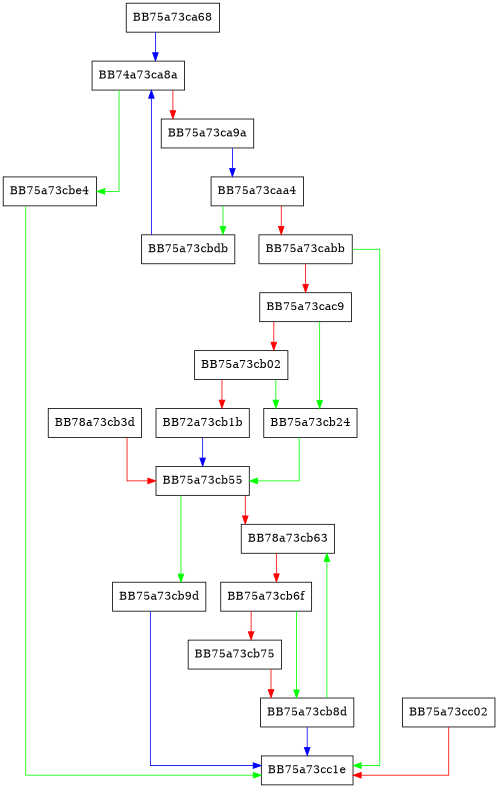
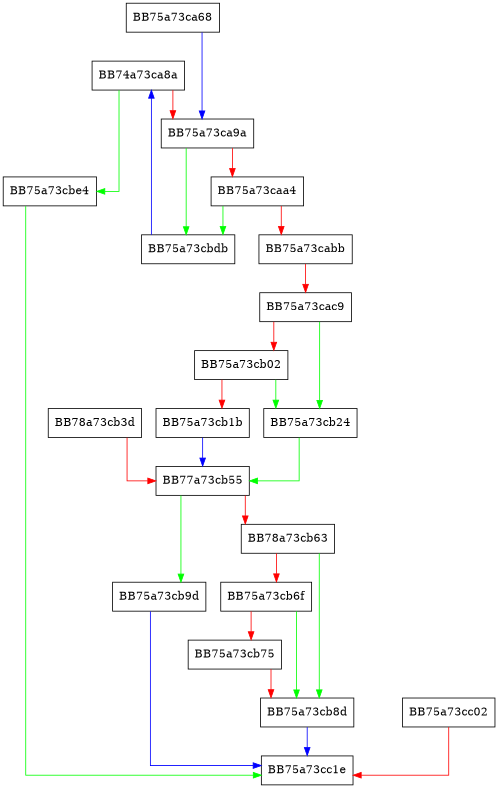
edge "BB75a73ca68" -> "BB74a73ca8a": now "BB75a73ca68" -> "BB75a73ca9a"
edge "BB75a73ca9a" -> "BB75a73caa4": color blue -> red
edge "BB75a73ca9a" -> "BB75a73cbdb": added
node "BB72a73cb1b": label "BB72a73cb1b" -> "BB75a73cb1b"
node "BB75a73cb55": label "BB75a73cb55" -> "BB77a73cb55"
edge "BB75a73cabb" -> "BB75a73cc1e": removed
edge "BB75a73cb8d" -> "BB78a73cb63": reversed
